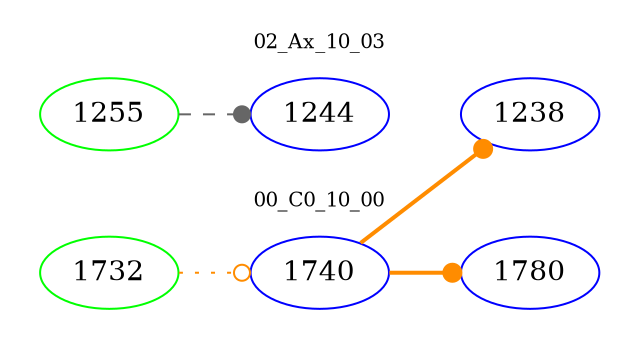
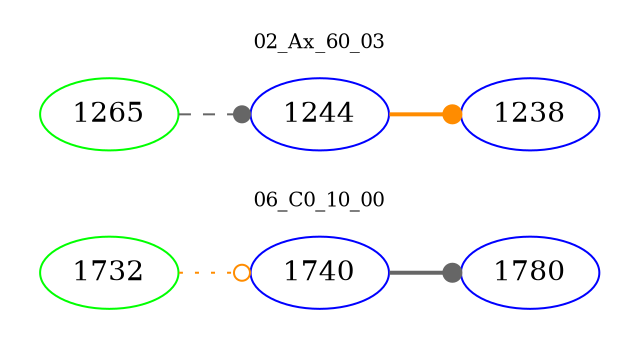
cluster "02_Ax_10_03": label "02_Ax_10_03" -> "02_Ax_60_03"
node "1255": label "1255" -> "1265"
edge "1740" -> "1238": now "1244" -> "1238"
cluster "00_C0_10_00": label "00_C0_10_00" -> "06_C0_10_00"
edge "1740" -> "1780": color darkorange -> gray40
